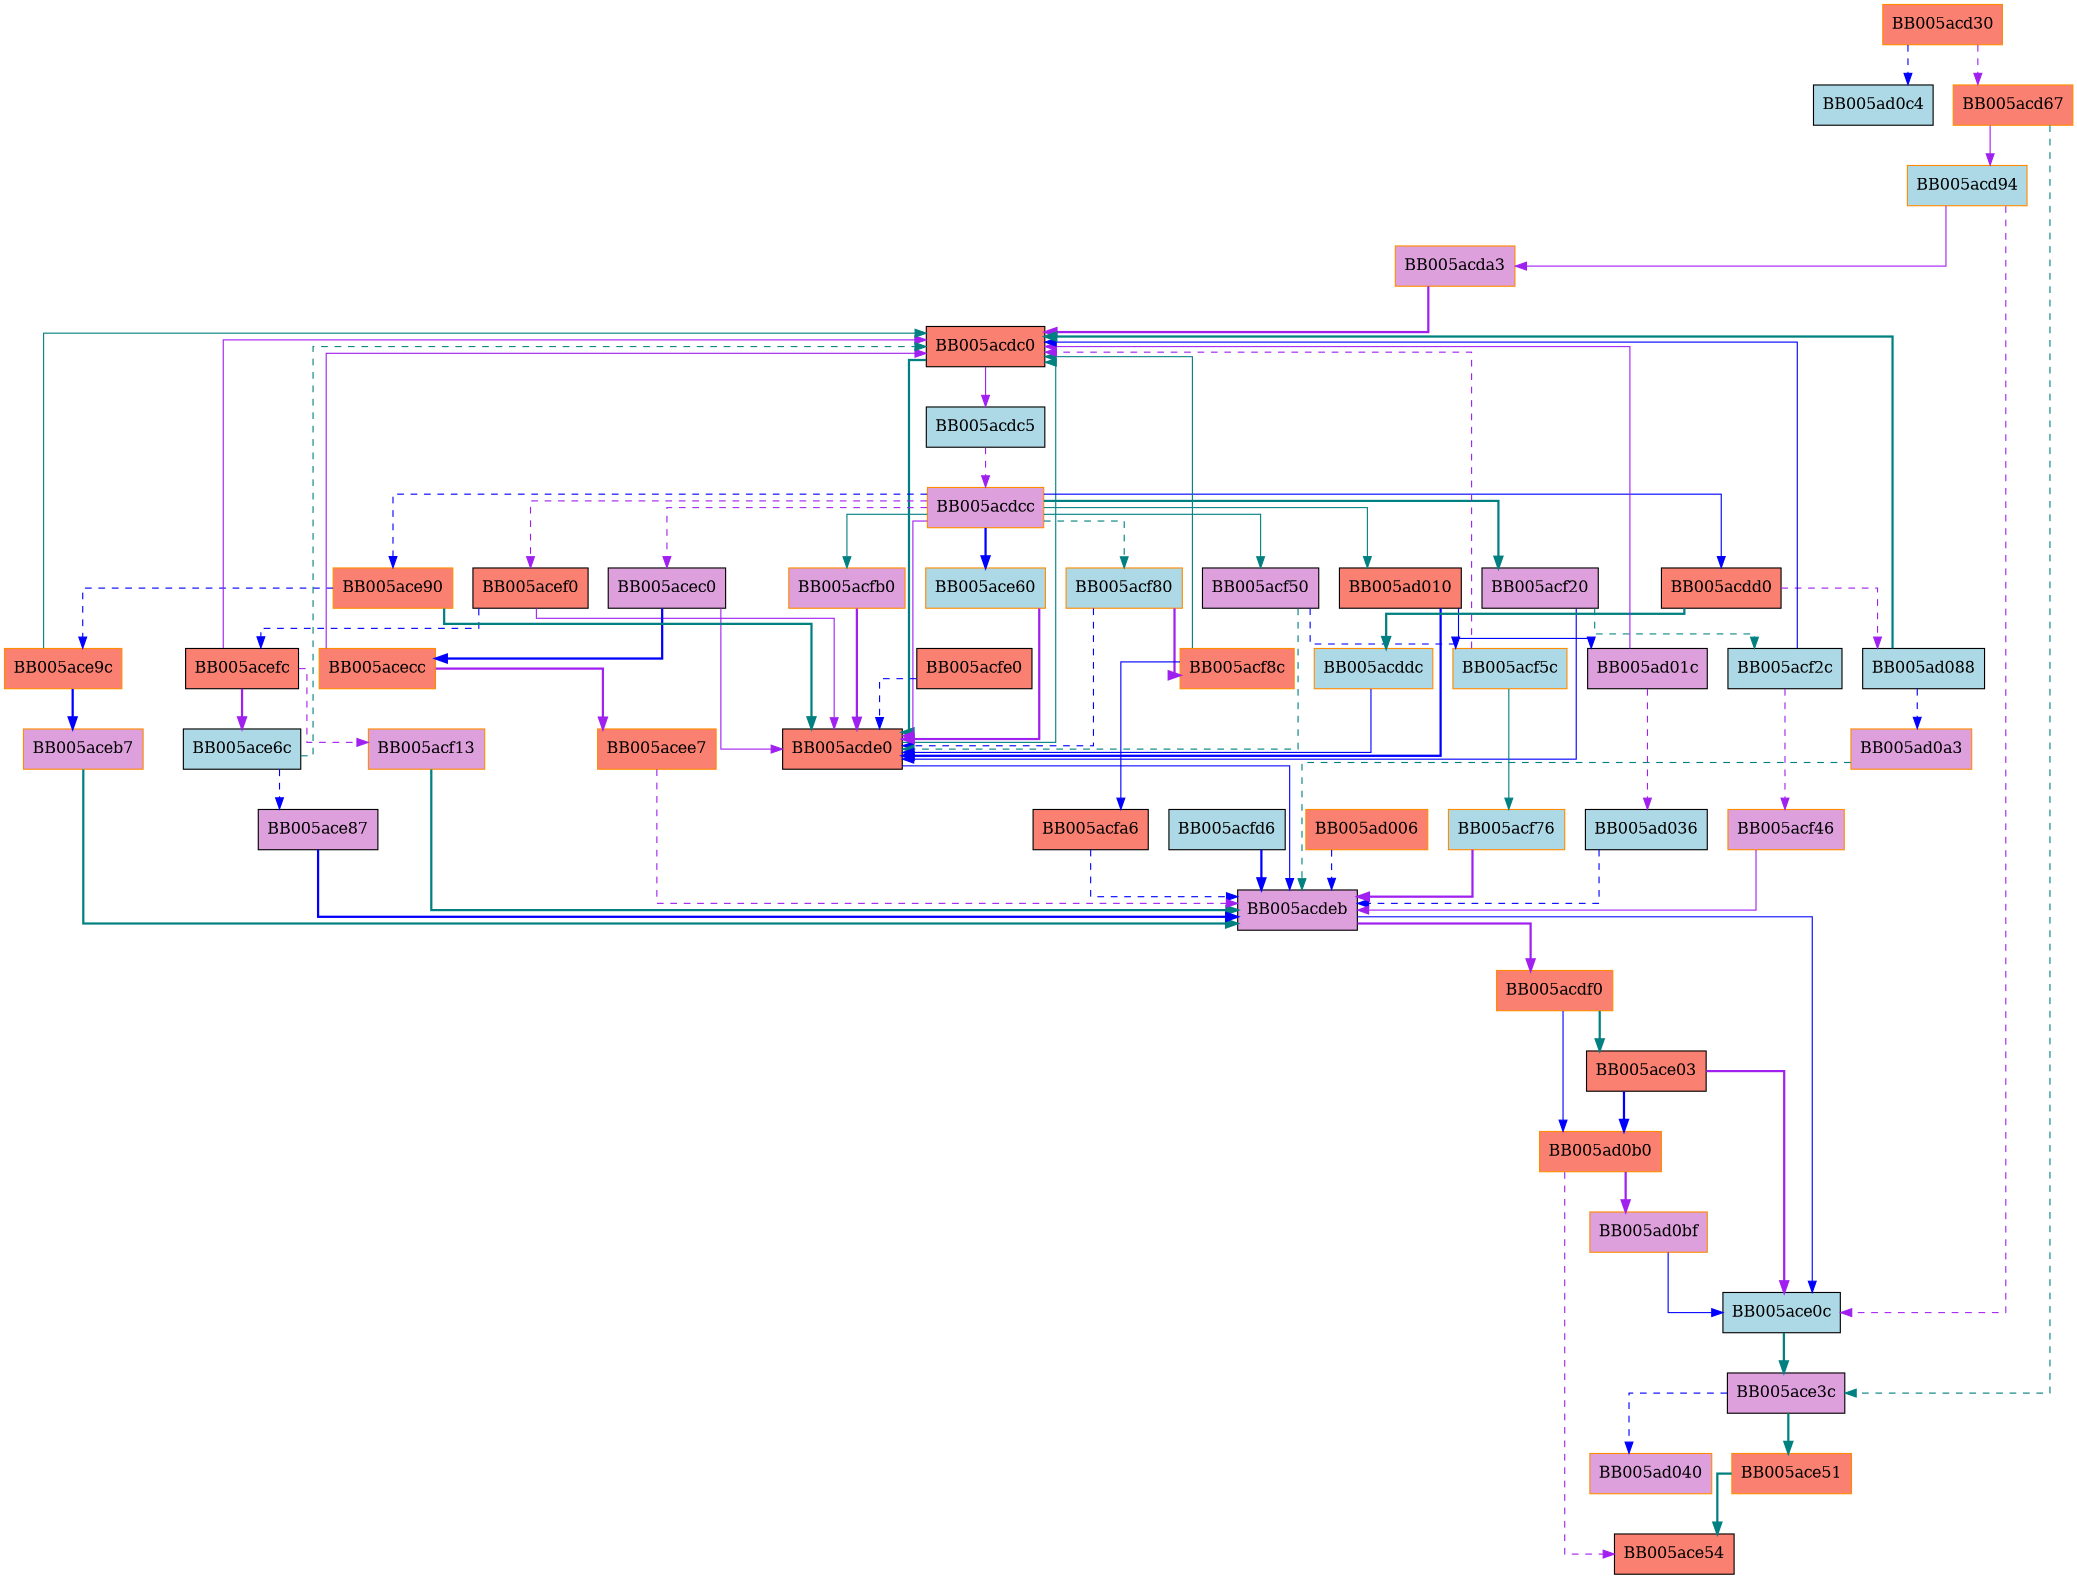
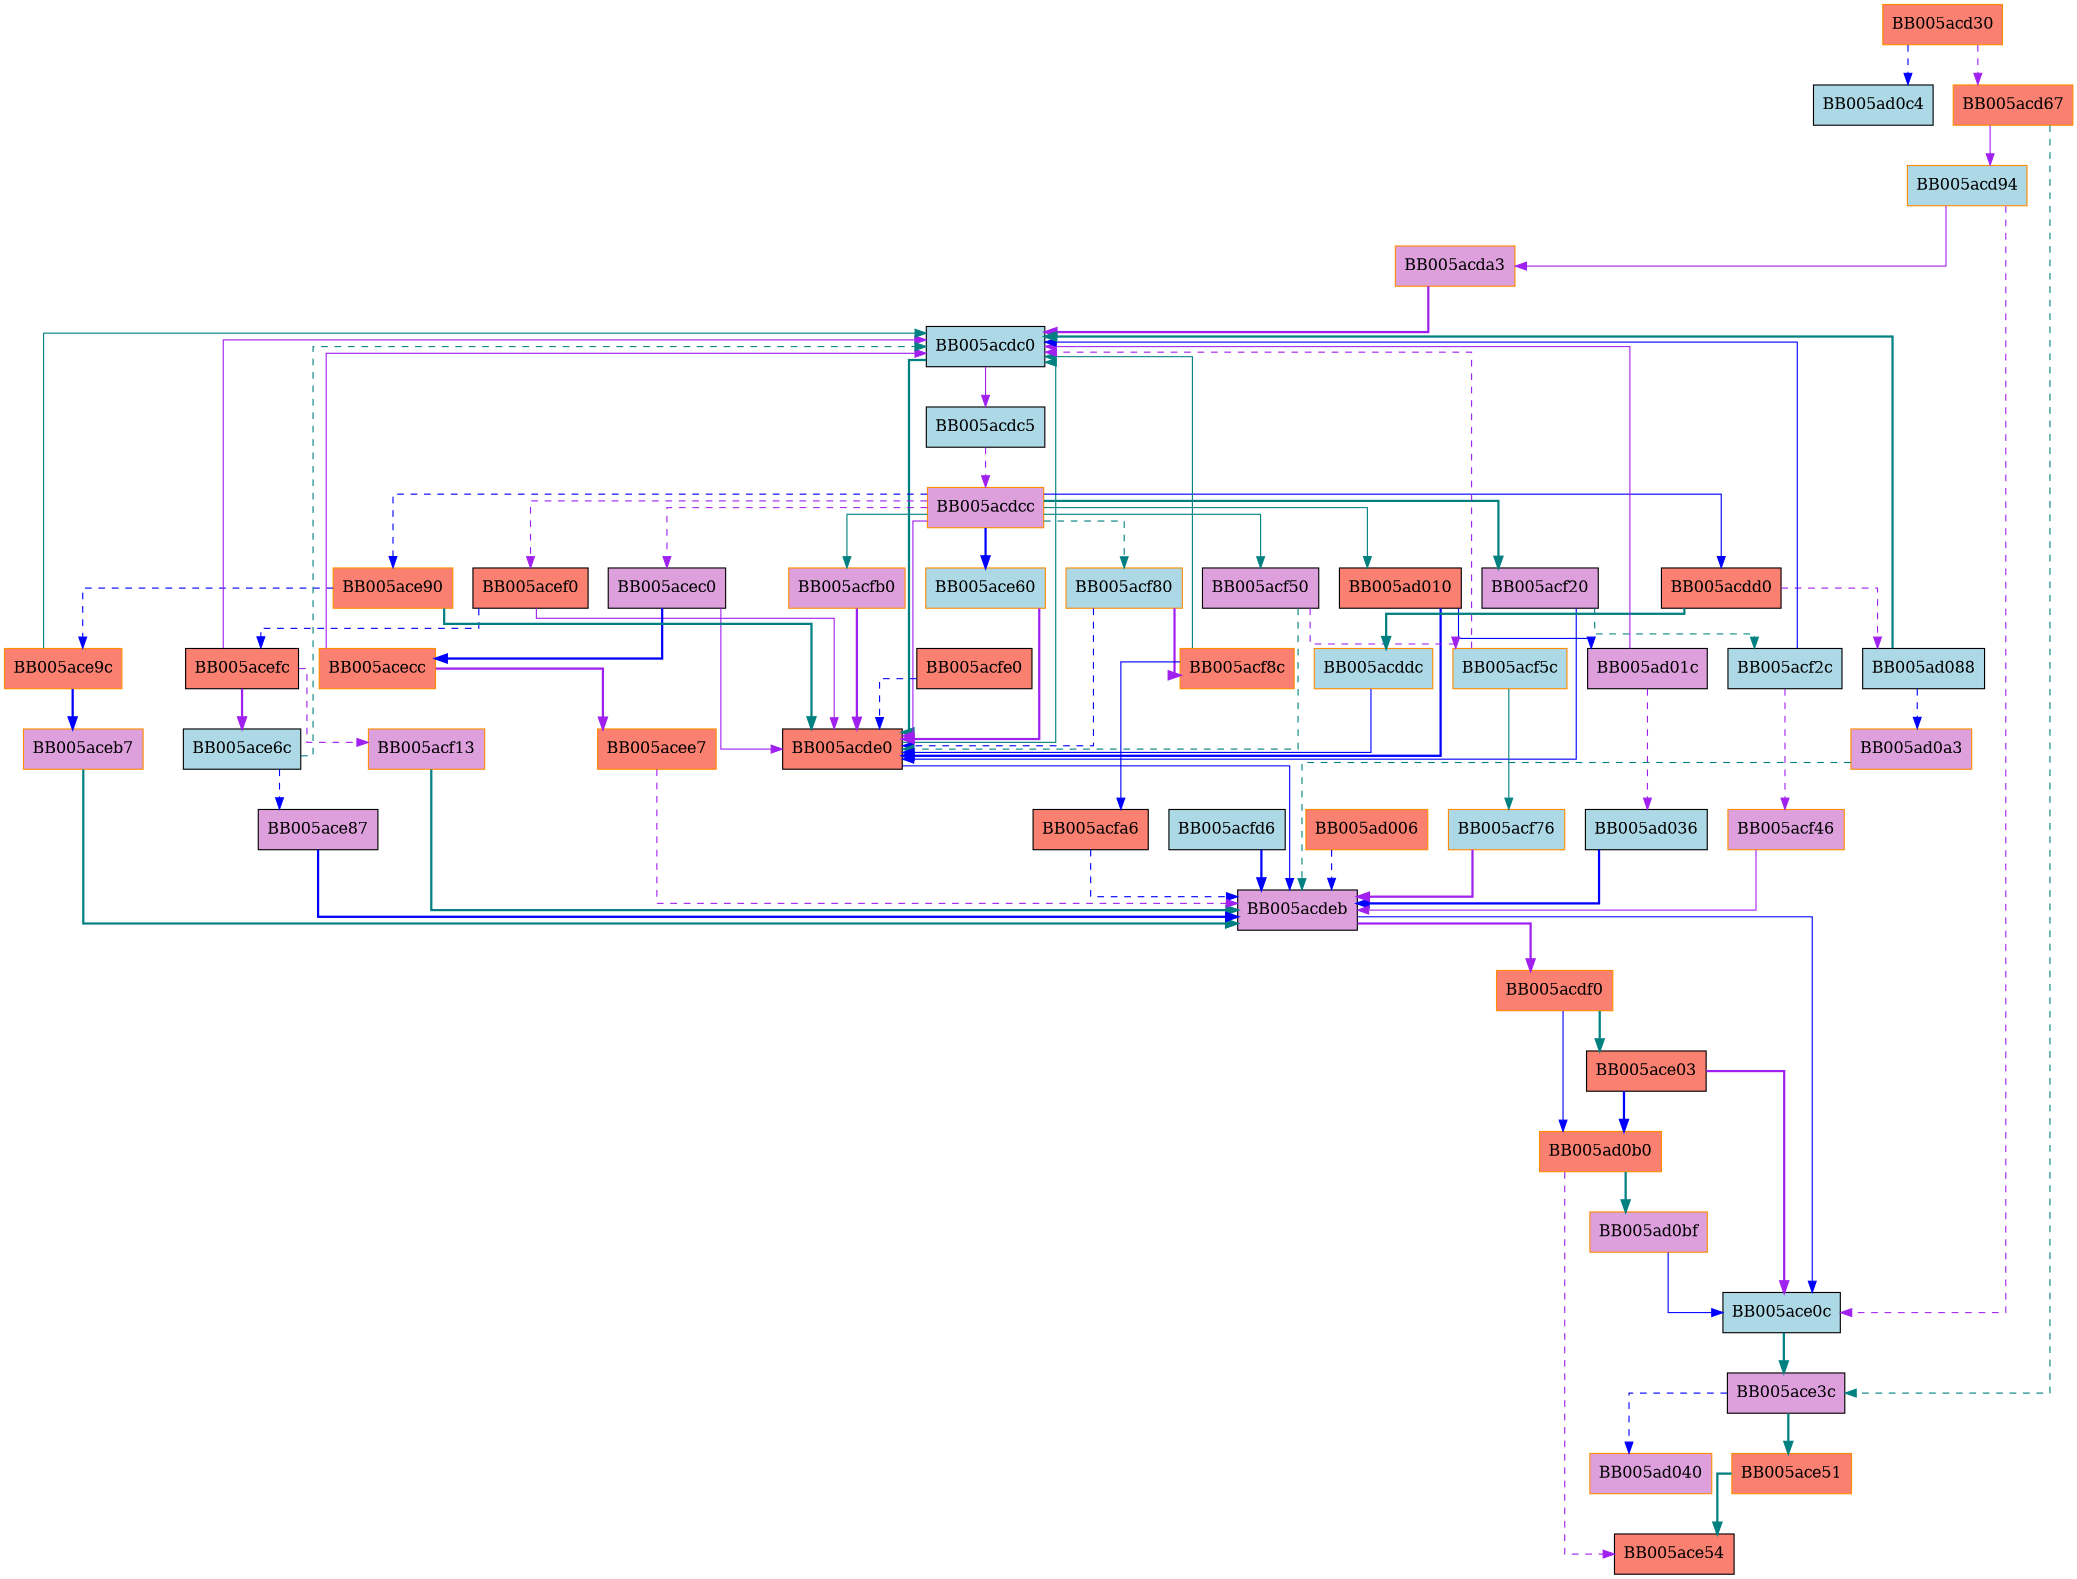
node "BB005acdc0": fillcolor salmon -> lightblue
edge "BB005acf50" -> "BB005acf5c": color blue -> purple
edge "BB005ad036" -> "BB005acdeb": style dashed -> bold
edge "BB005ad0b0" -> "BB005ad0bf": color purple -> teal
